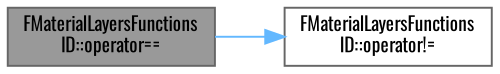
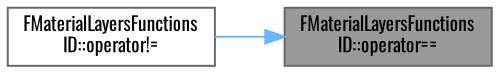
edge "FMaterialLayersFunctions ID::operator==" -> "FMaterialLayersFunctions ID::operator!=": reversed
